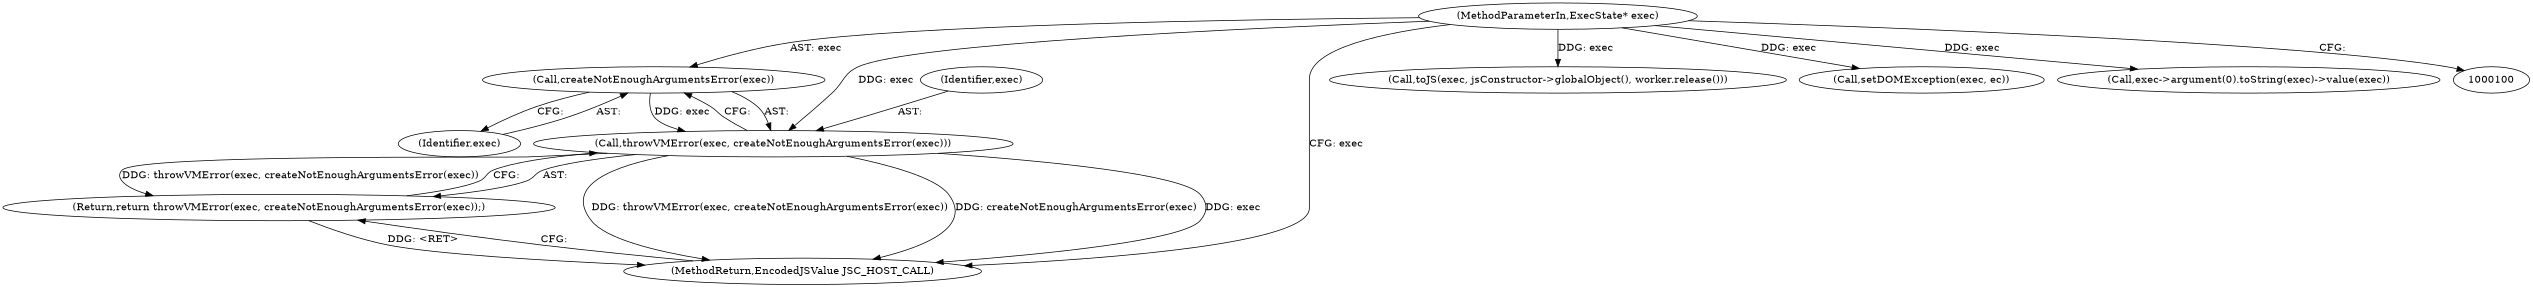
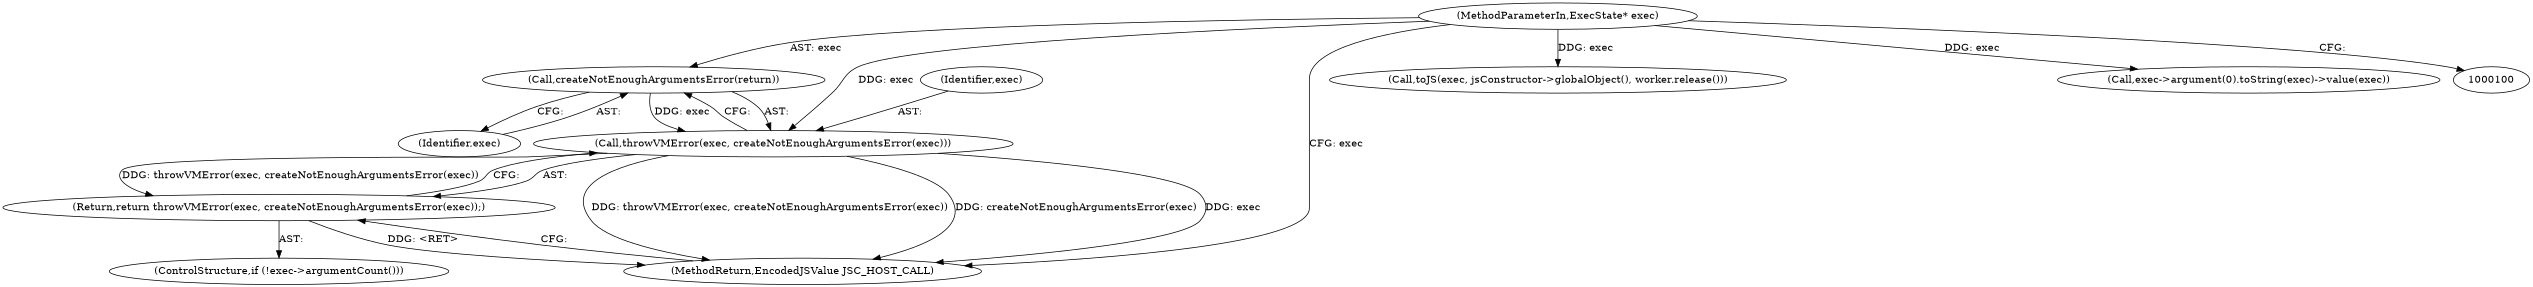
node "(Call,createNotEnoughArgumentsError(exec))": label "(Call,createNotEnoughArgumentsError(exec))" -> "(Call,createNotEnoughArgumentsError(return))"
node "(Call,setDOMException(exec, ec))": removed
node "(ControlStructure,if (!exec->argumentCount()))": added
